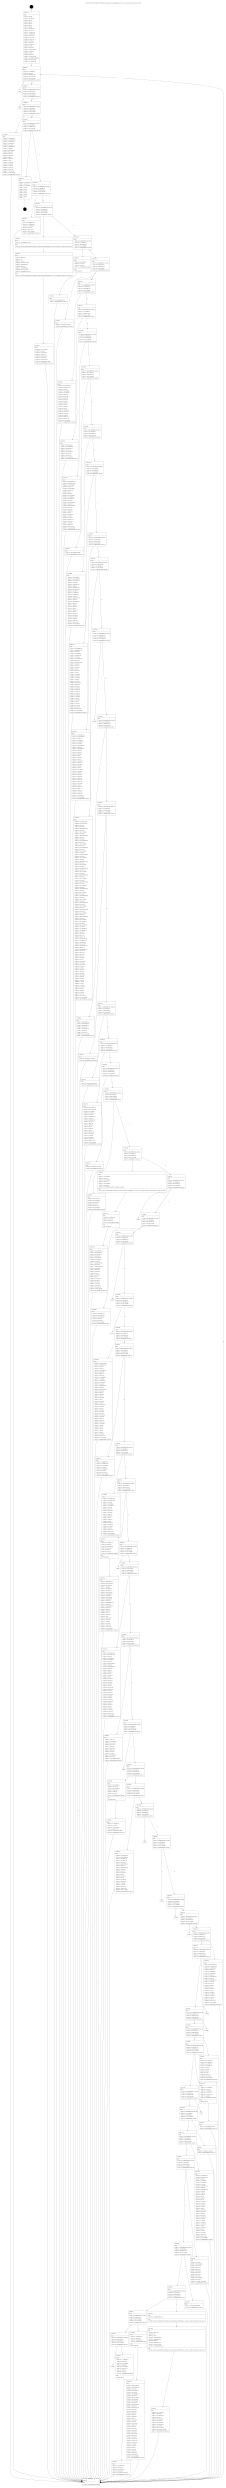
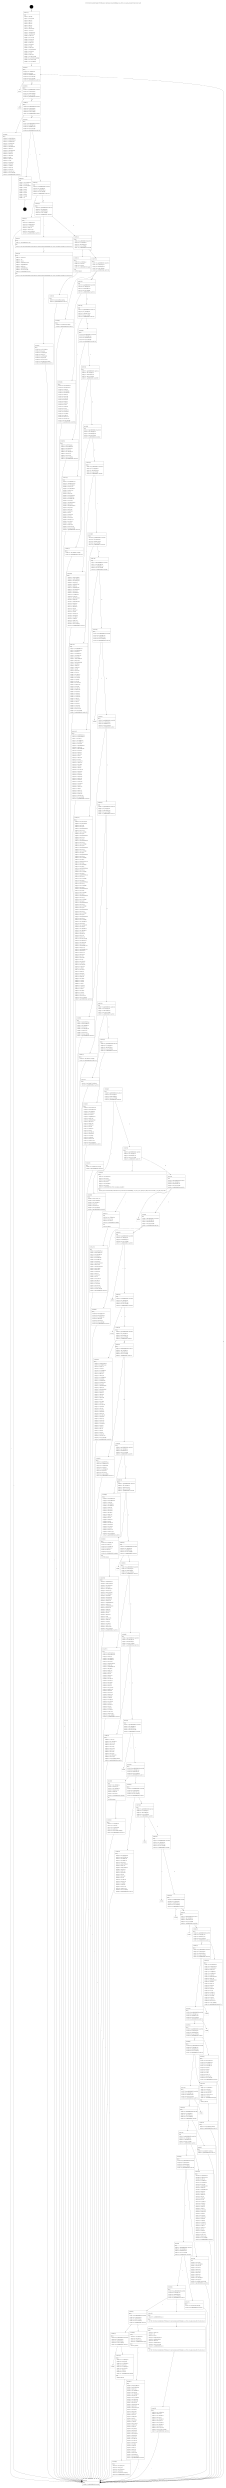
node "0x40229f [28]": removed
